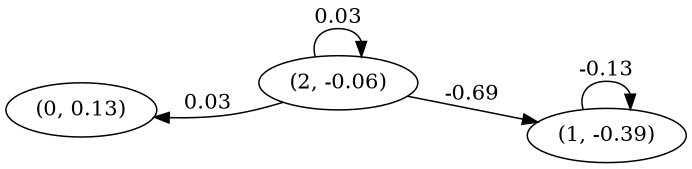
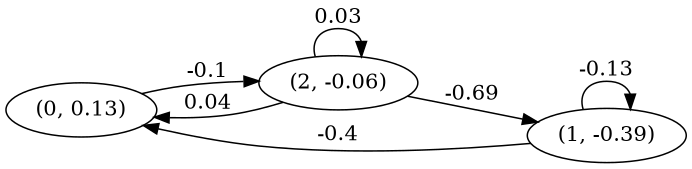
edge "(0, 0.13)" -> "(2, -0.06)": added, label "-0.1"
edge "(2, -0.06)" -> "(0, 0.13)": label "0.03" -> "0.04"
edge "(1, -0.39)" -> "(0, 0.13)": added, label "-0.4"
